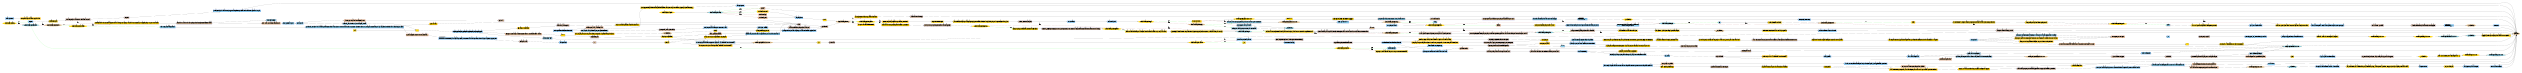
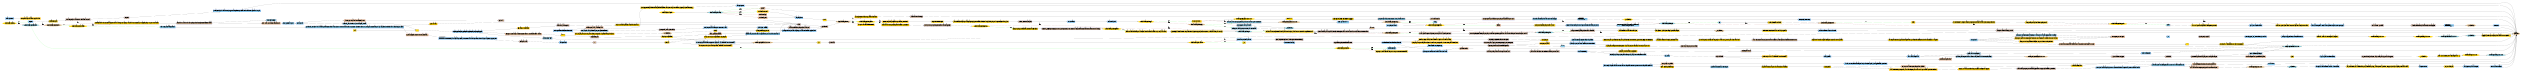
node "possible mais comme ça je reste occupé": fillcolor tan -> skyblue
